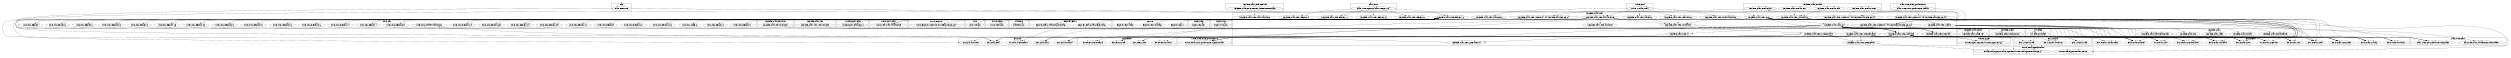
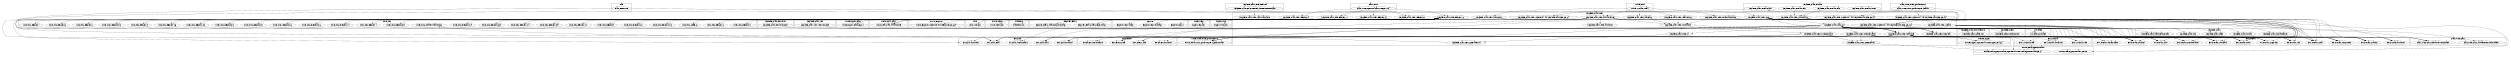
cluster "SimpleDB::Class::Cache": label "SimpleDB::Class::Cache" -> "SimpleDB::Class::AttributeCore"
